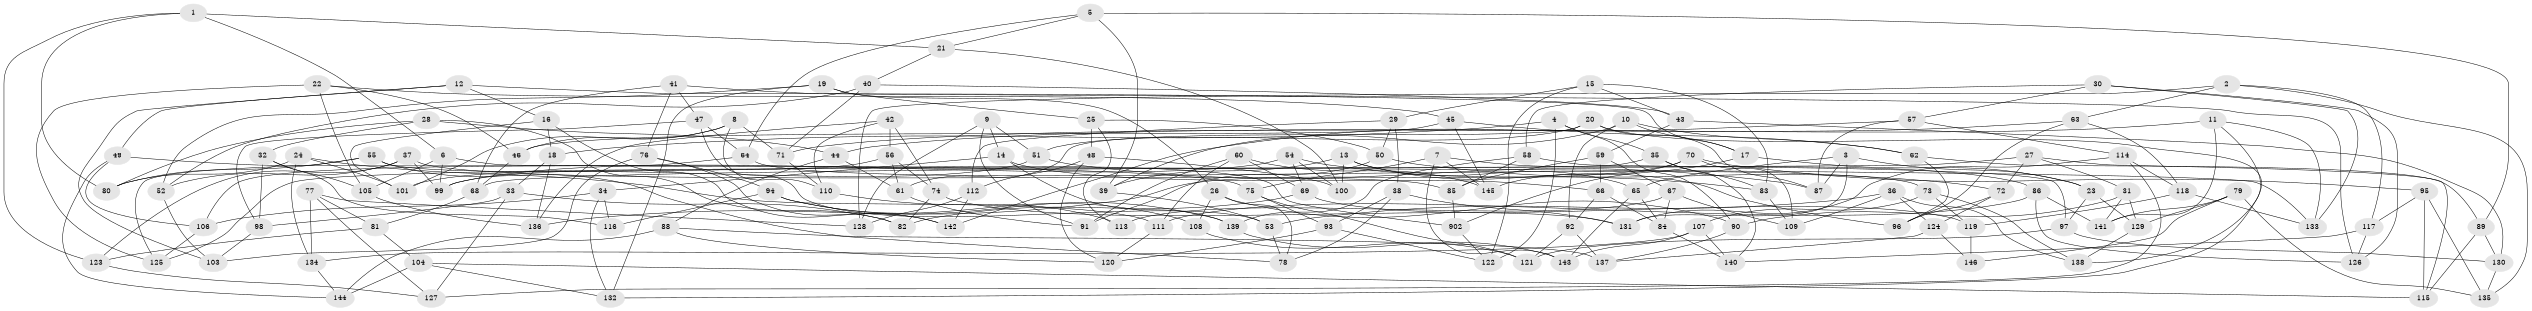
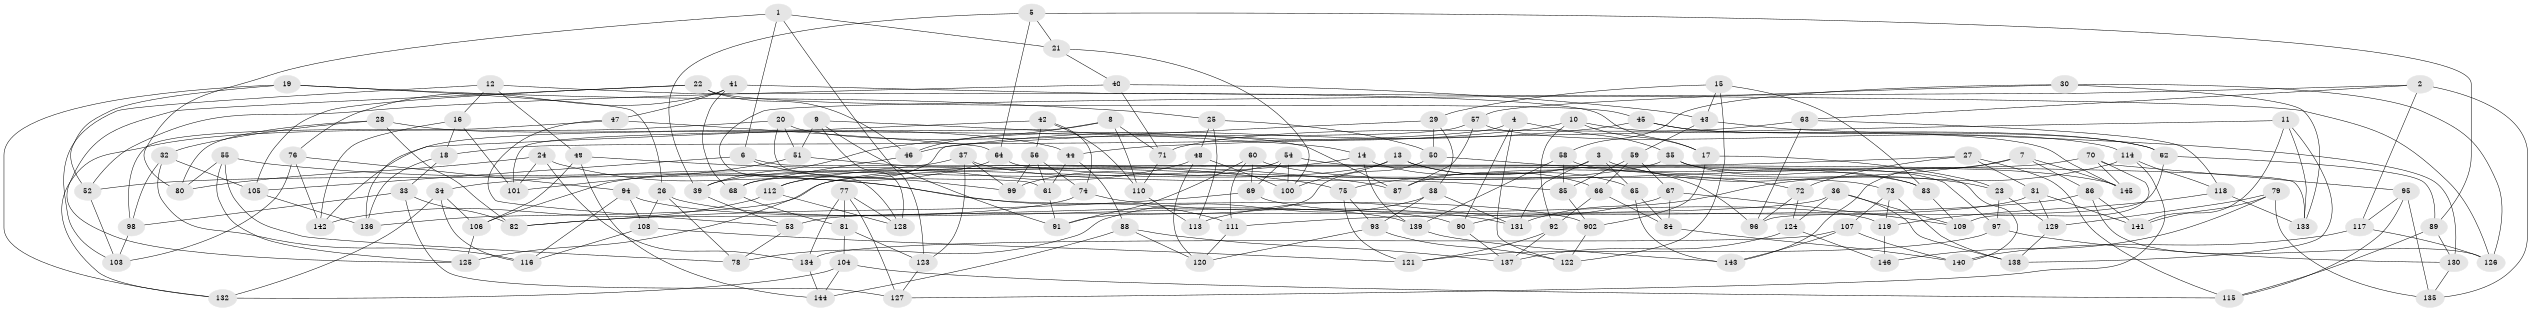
edge "108" -- "116": added
